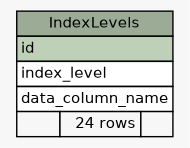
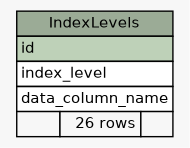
node "IndexLevels": text "24 rows" -> "26 rows"
